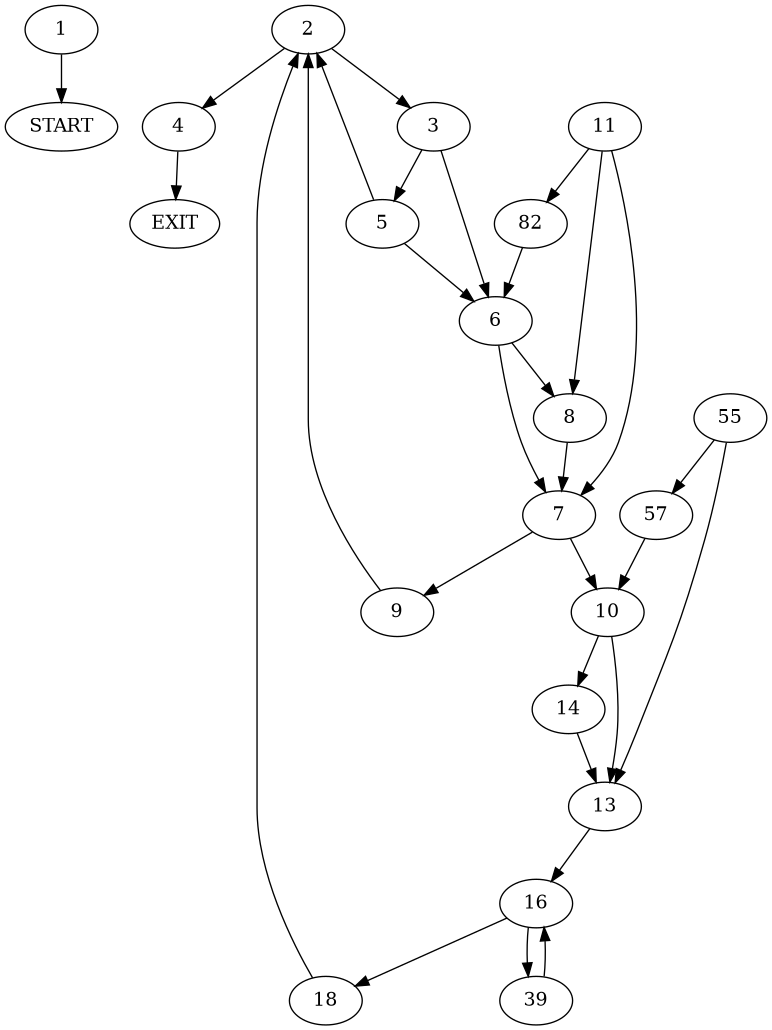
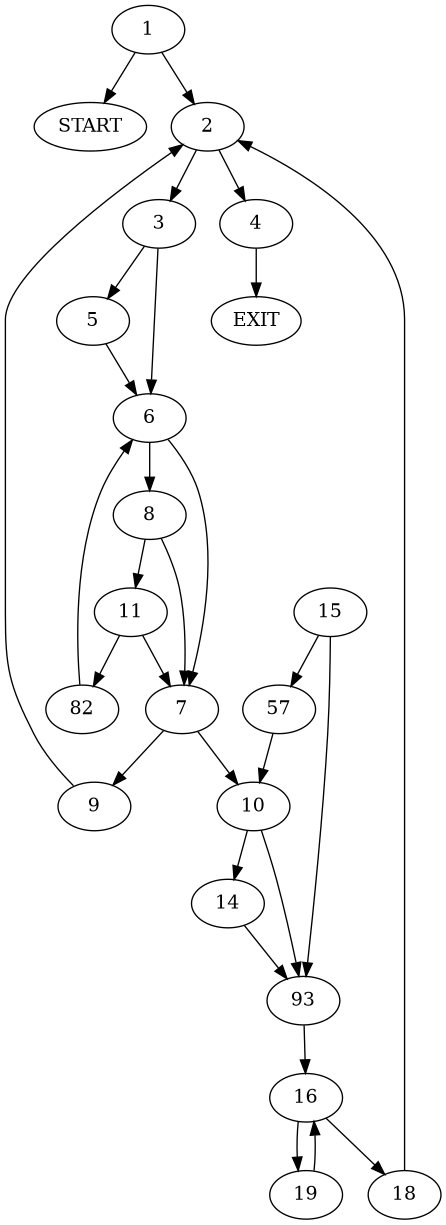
edge "5" -> "2": now "1" -> "2"
edge "11" -> "8": reversed
node "55": label "55" -> "15"
node "13": label "13" -> "93"
node "39": label "39" -> "19"
